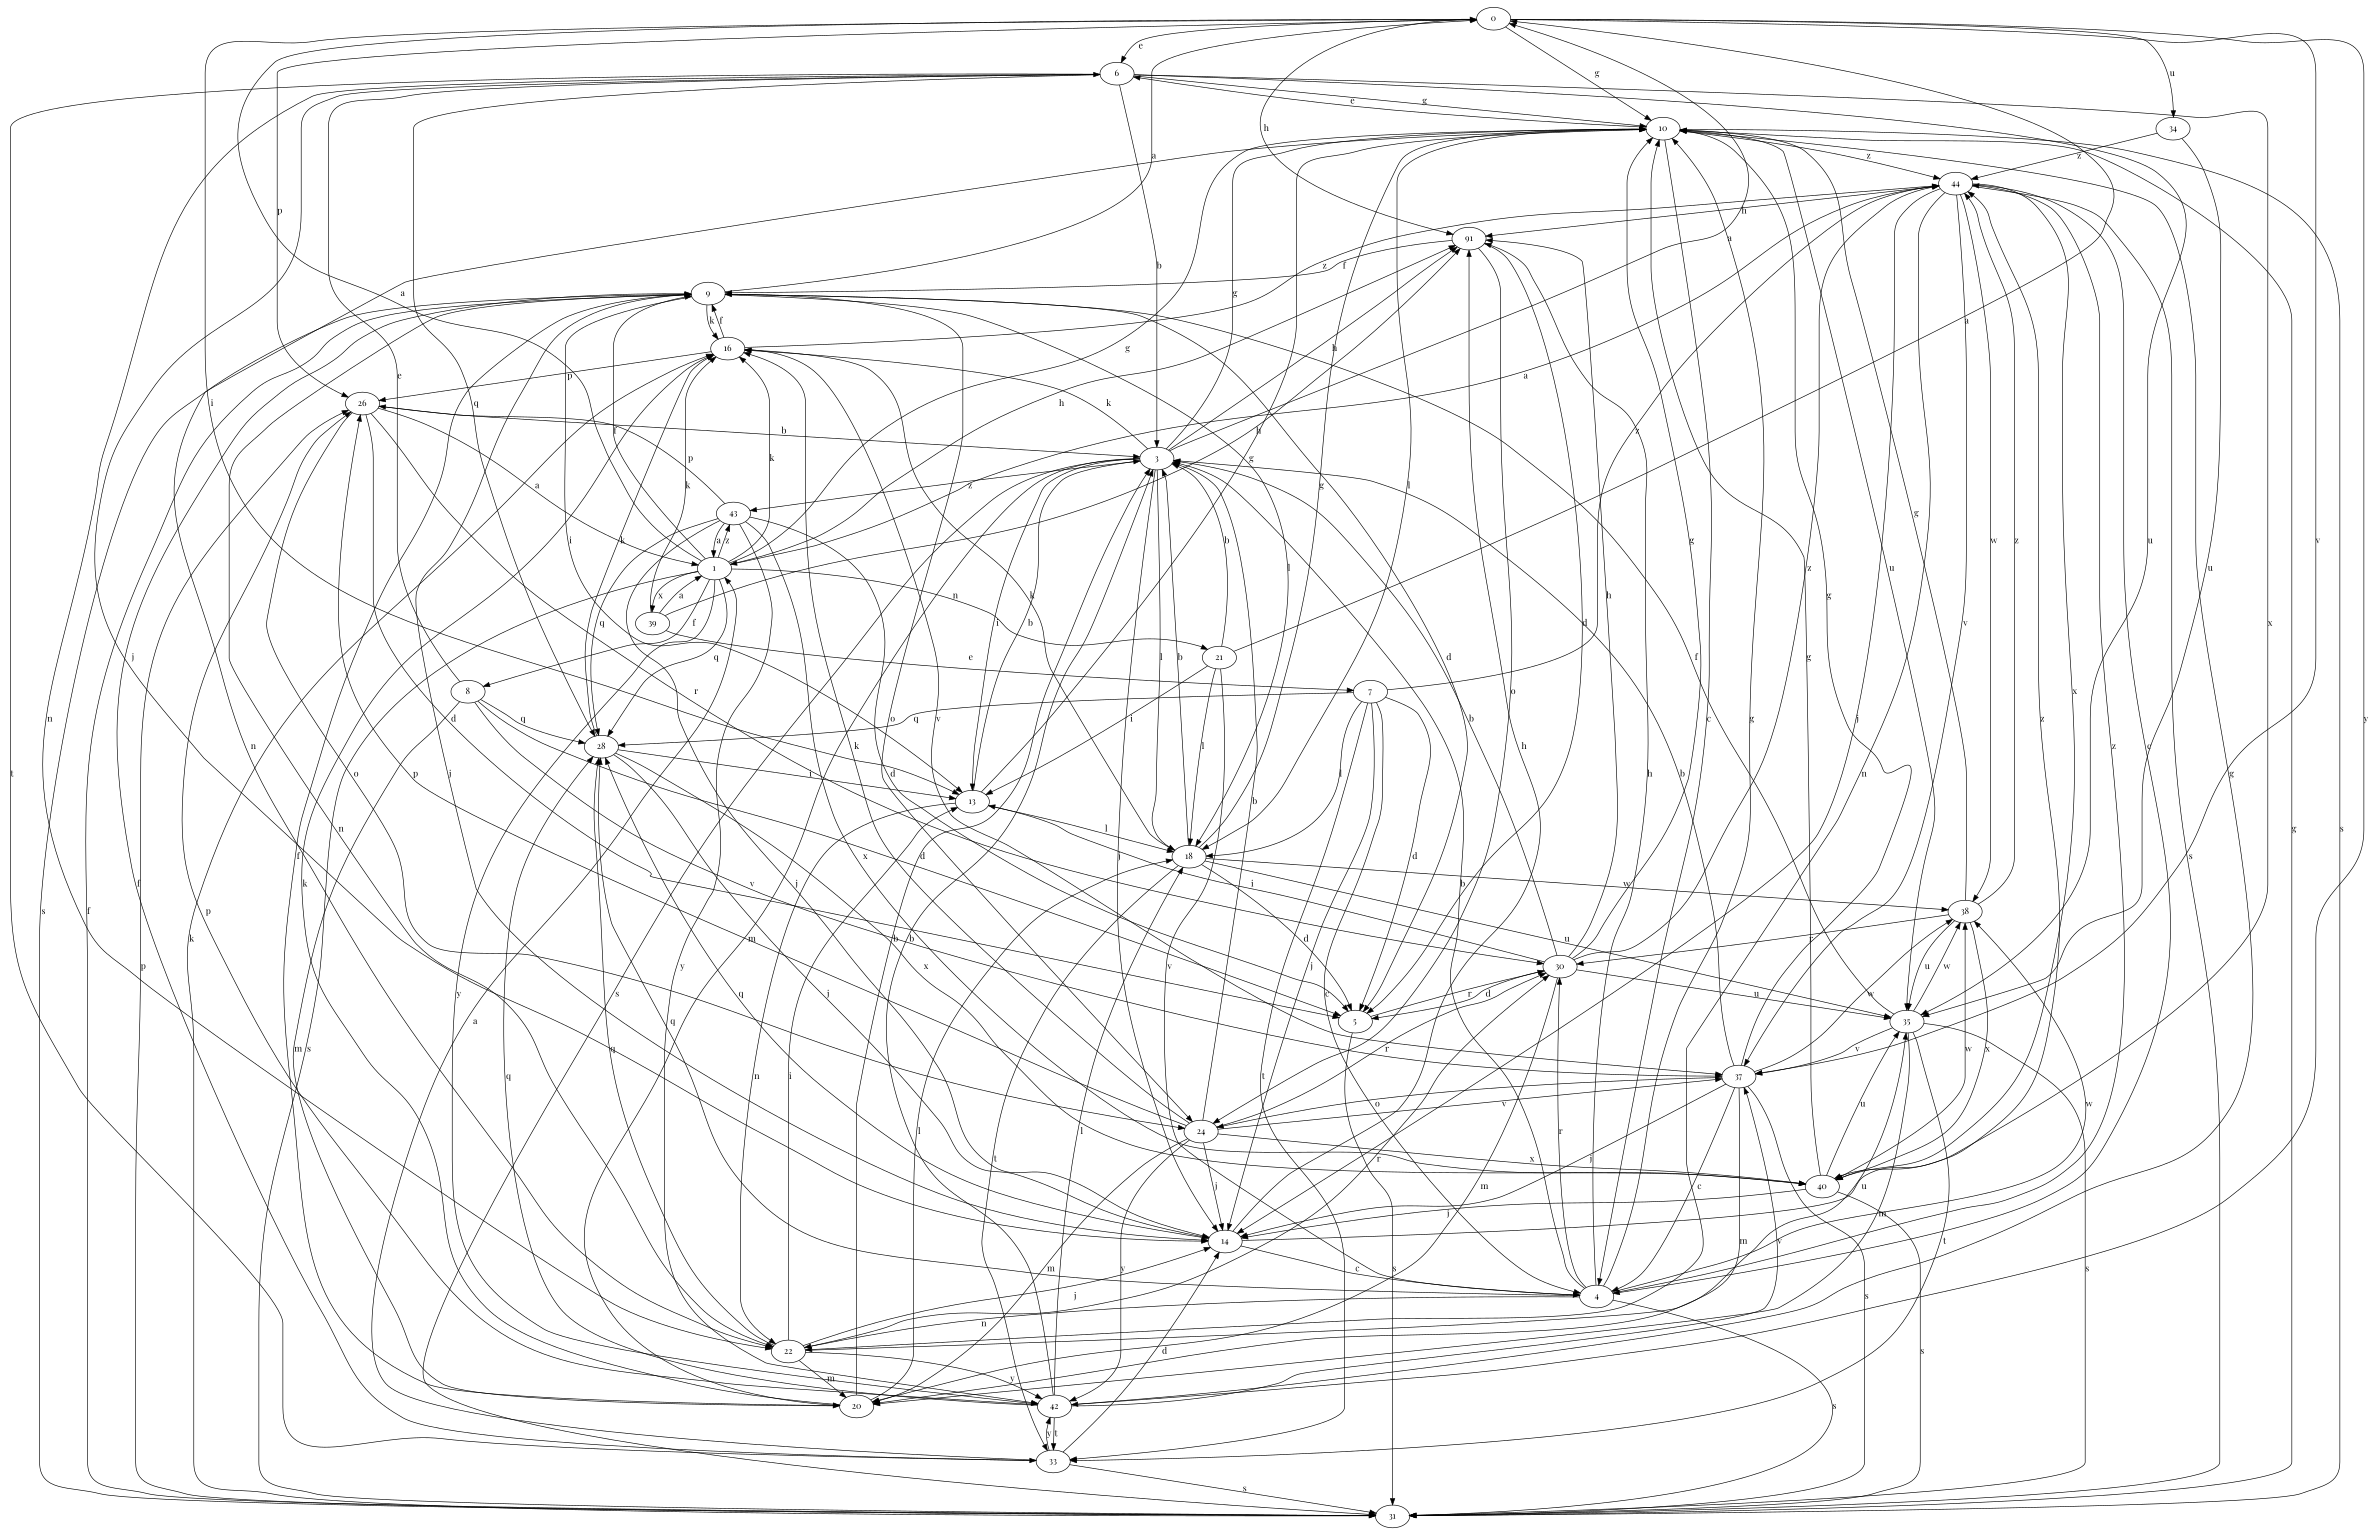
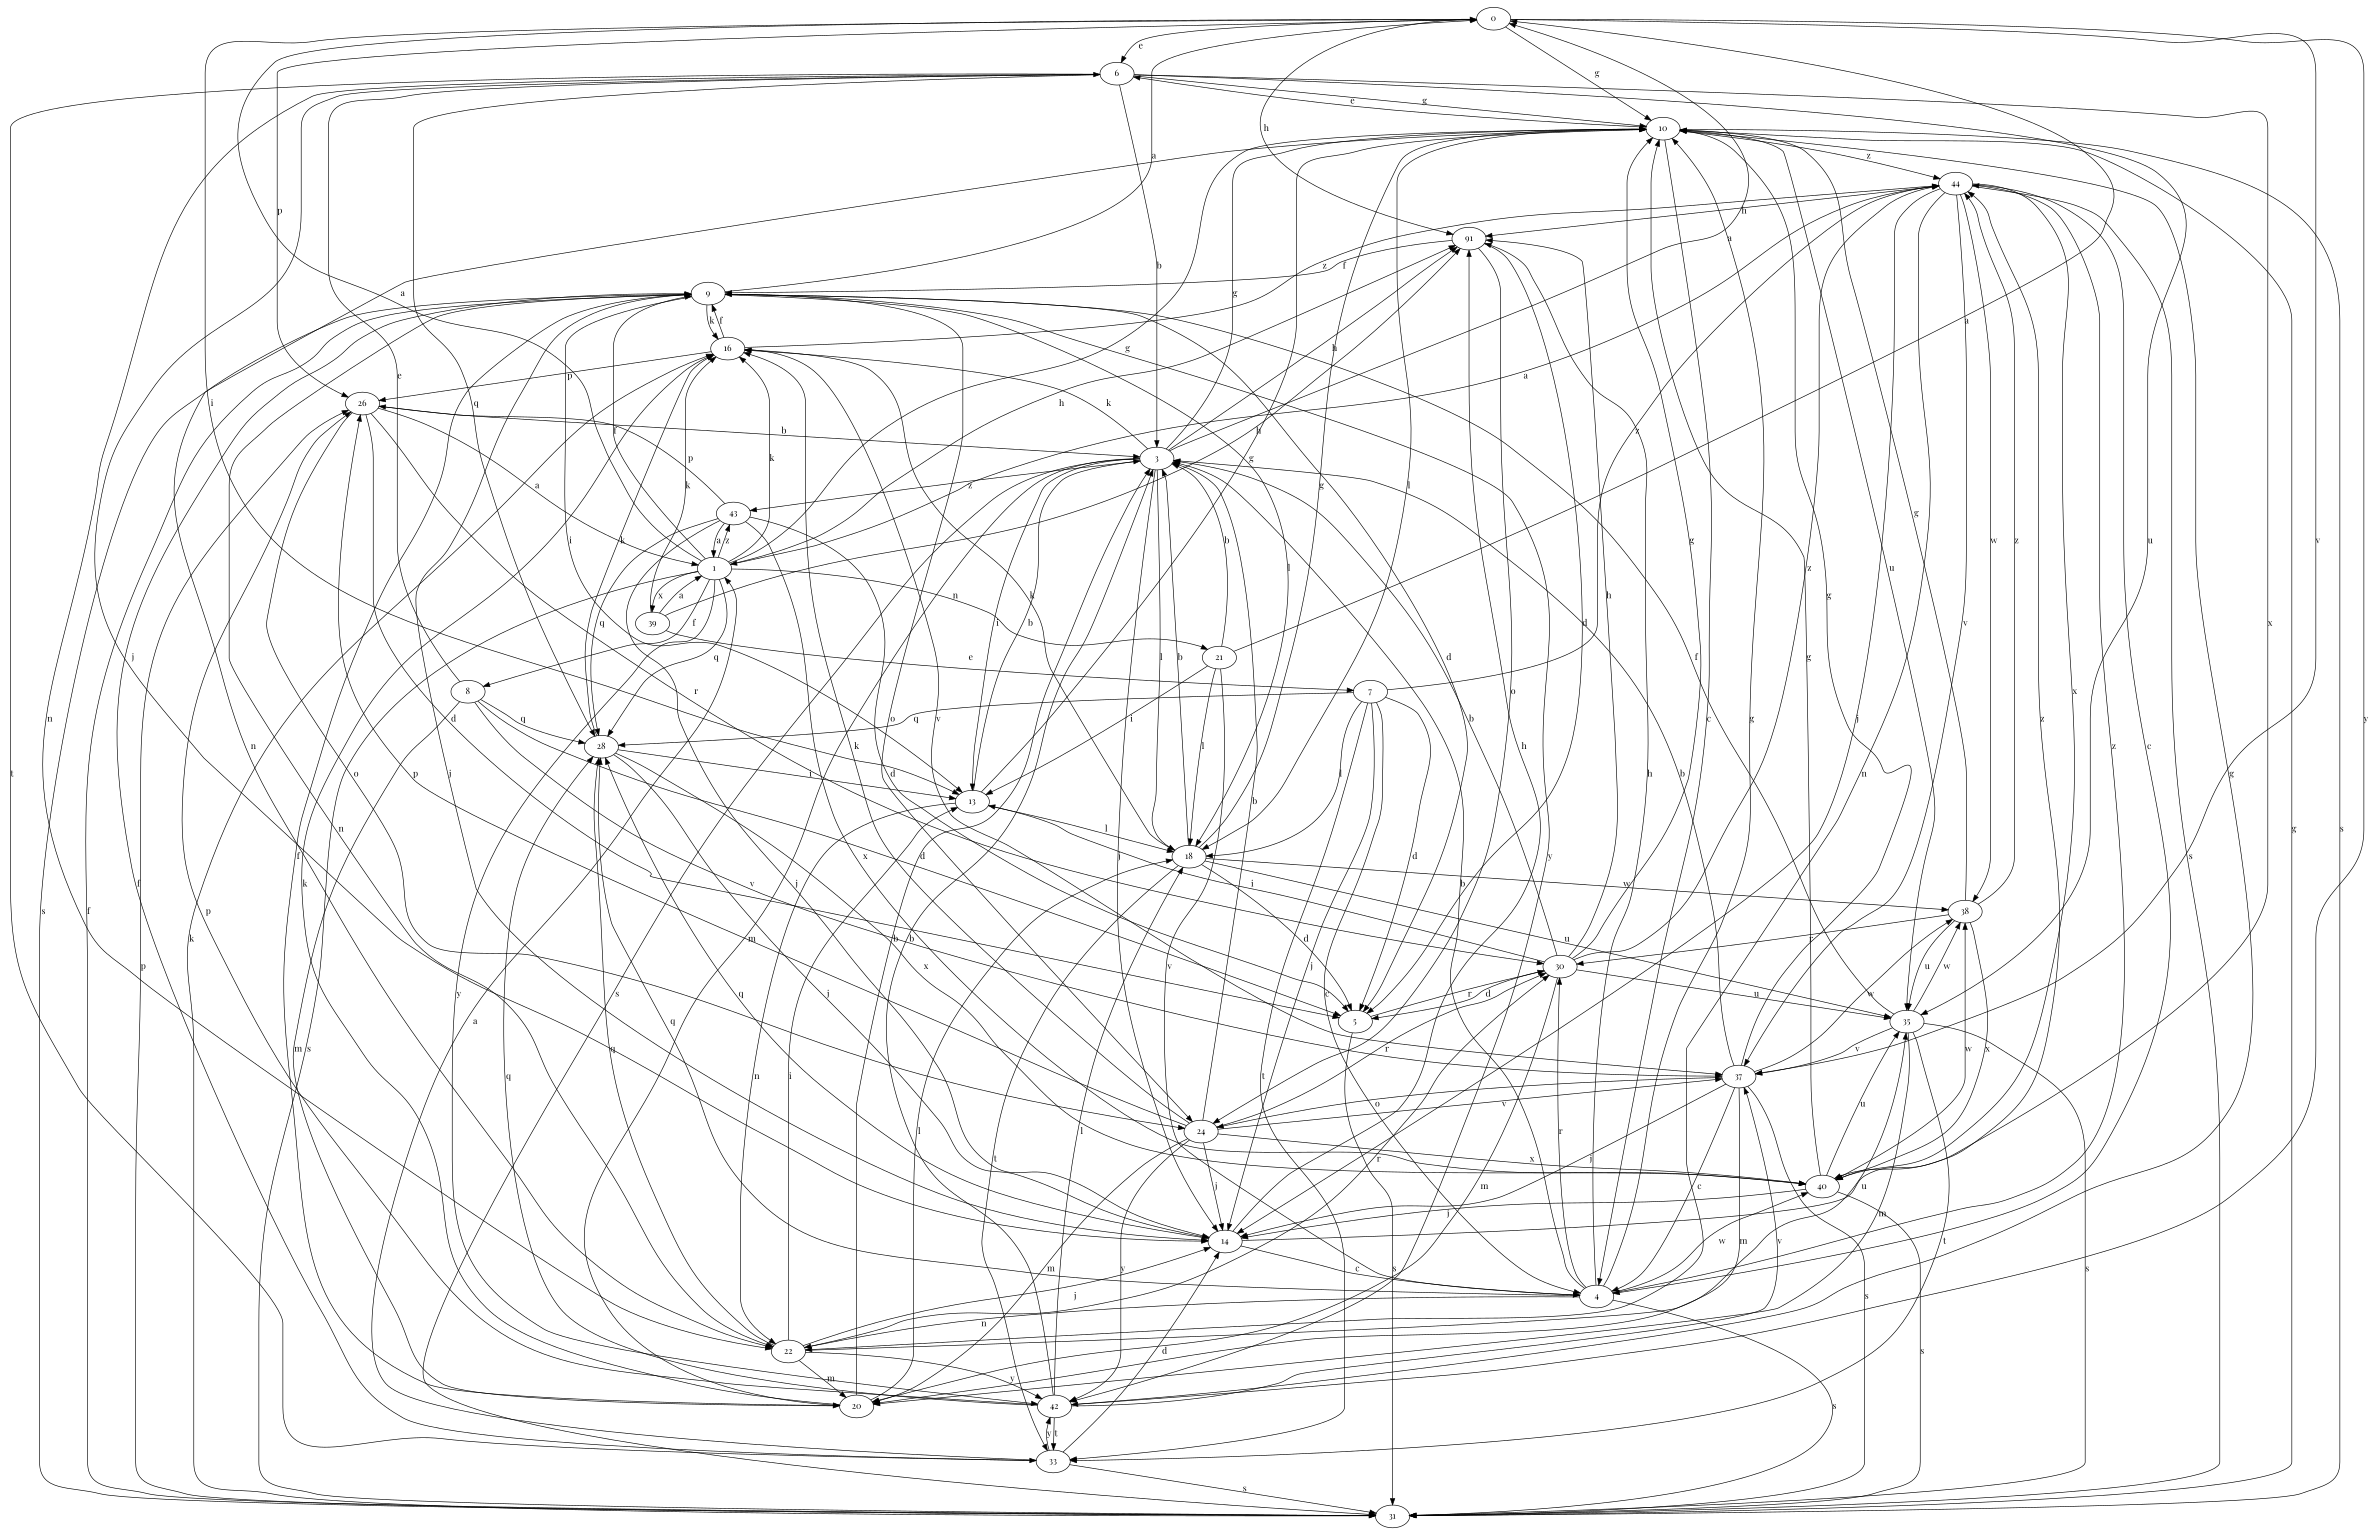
node "34": removed
edge "43" -> "42": now "9" -> "42"
edge "4" -> "38": now "4" -> "40"
